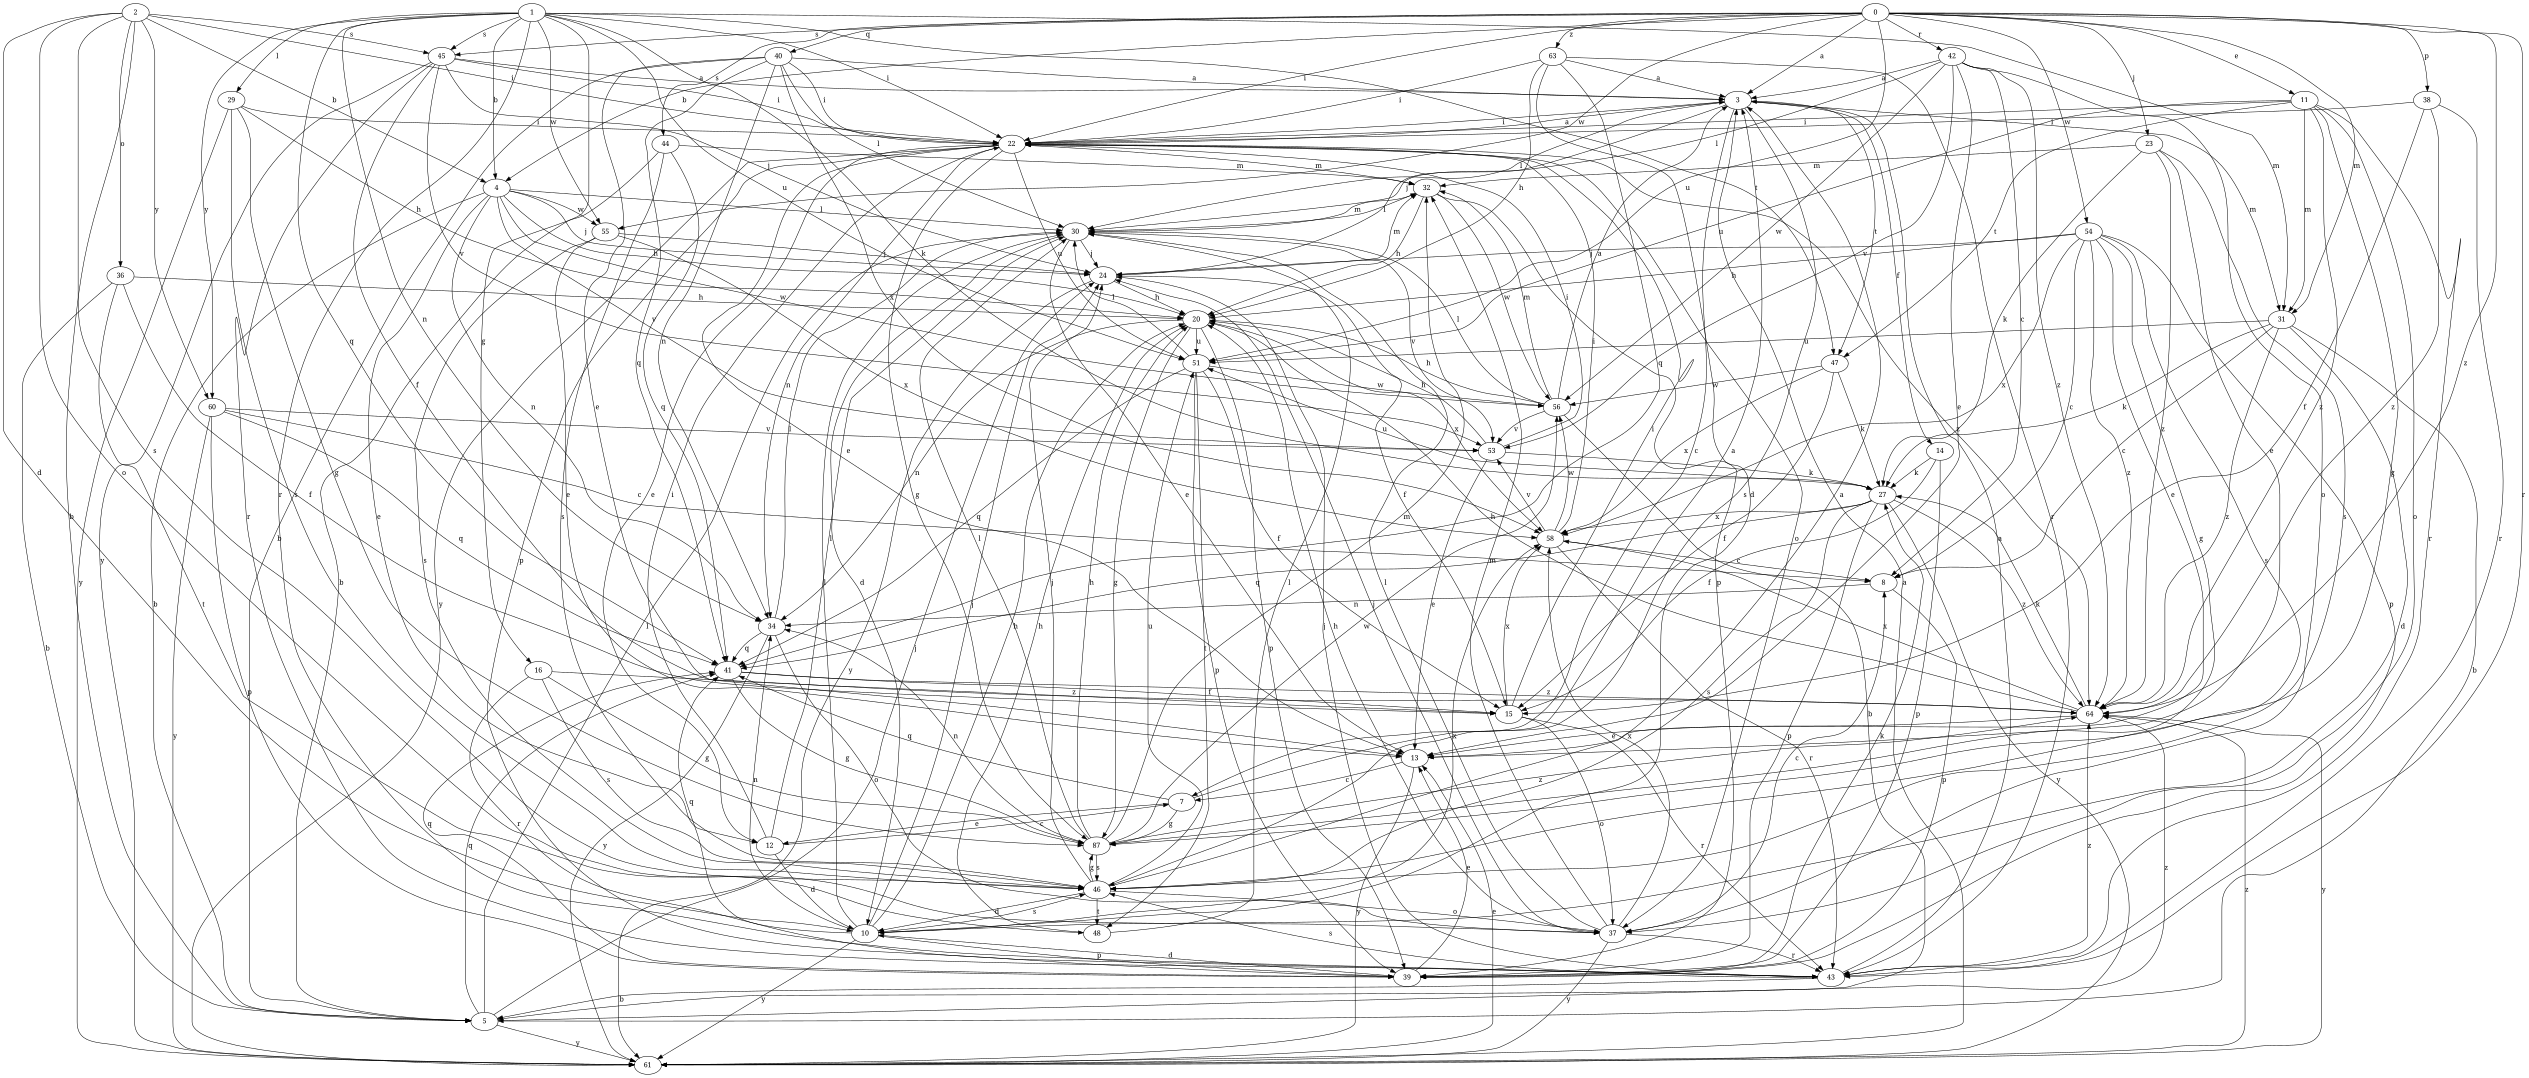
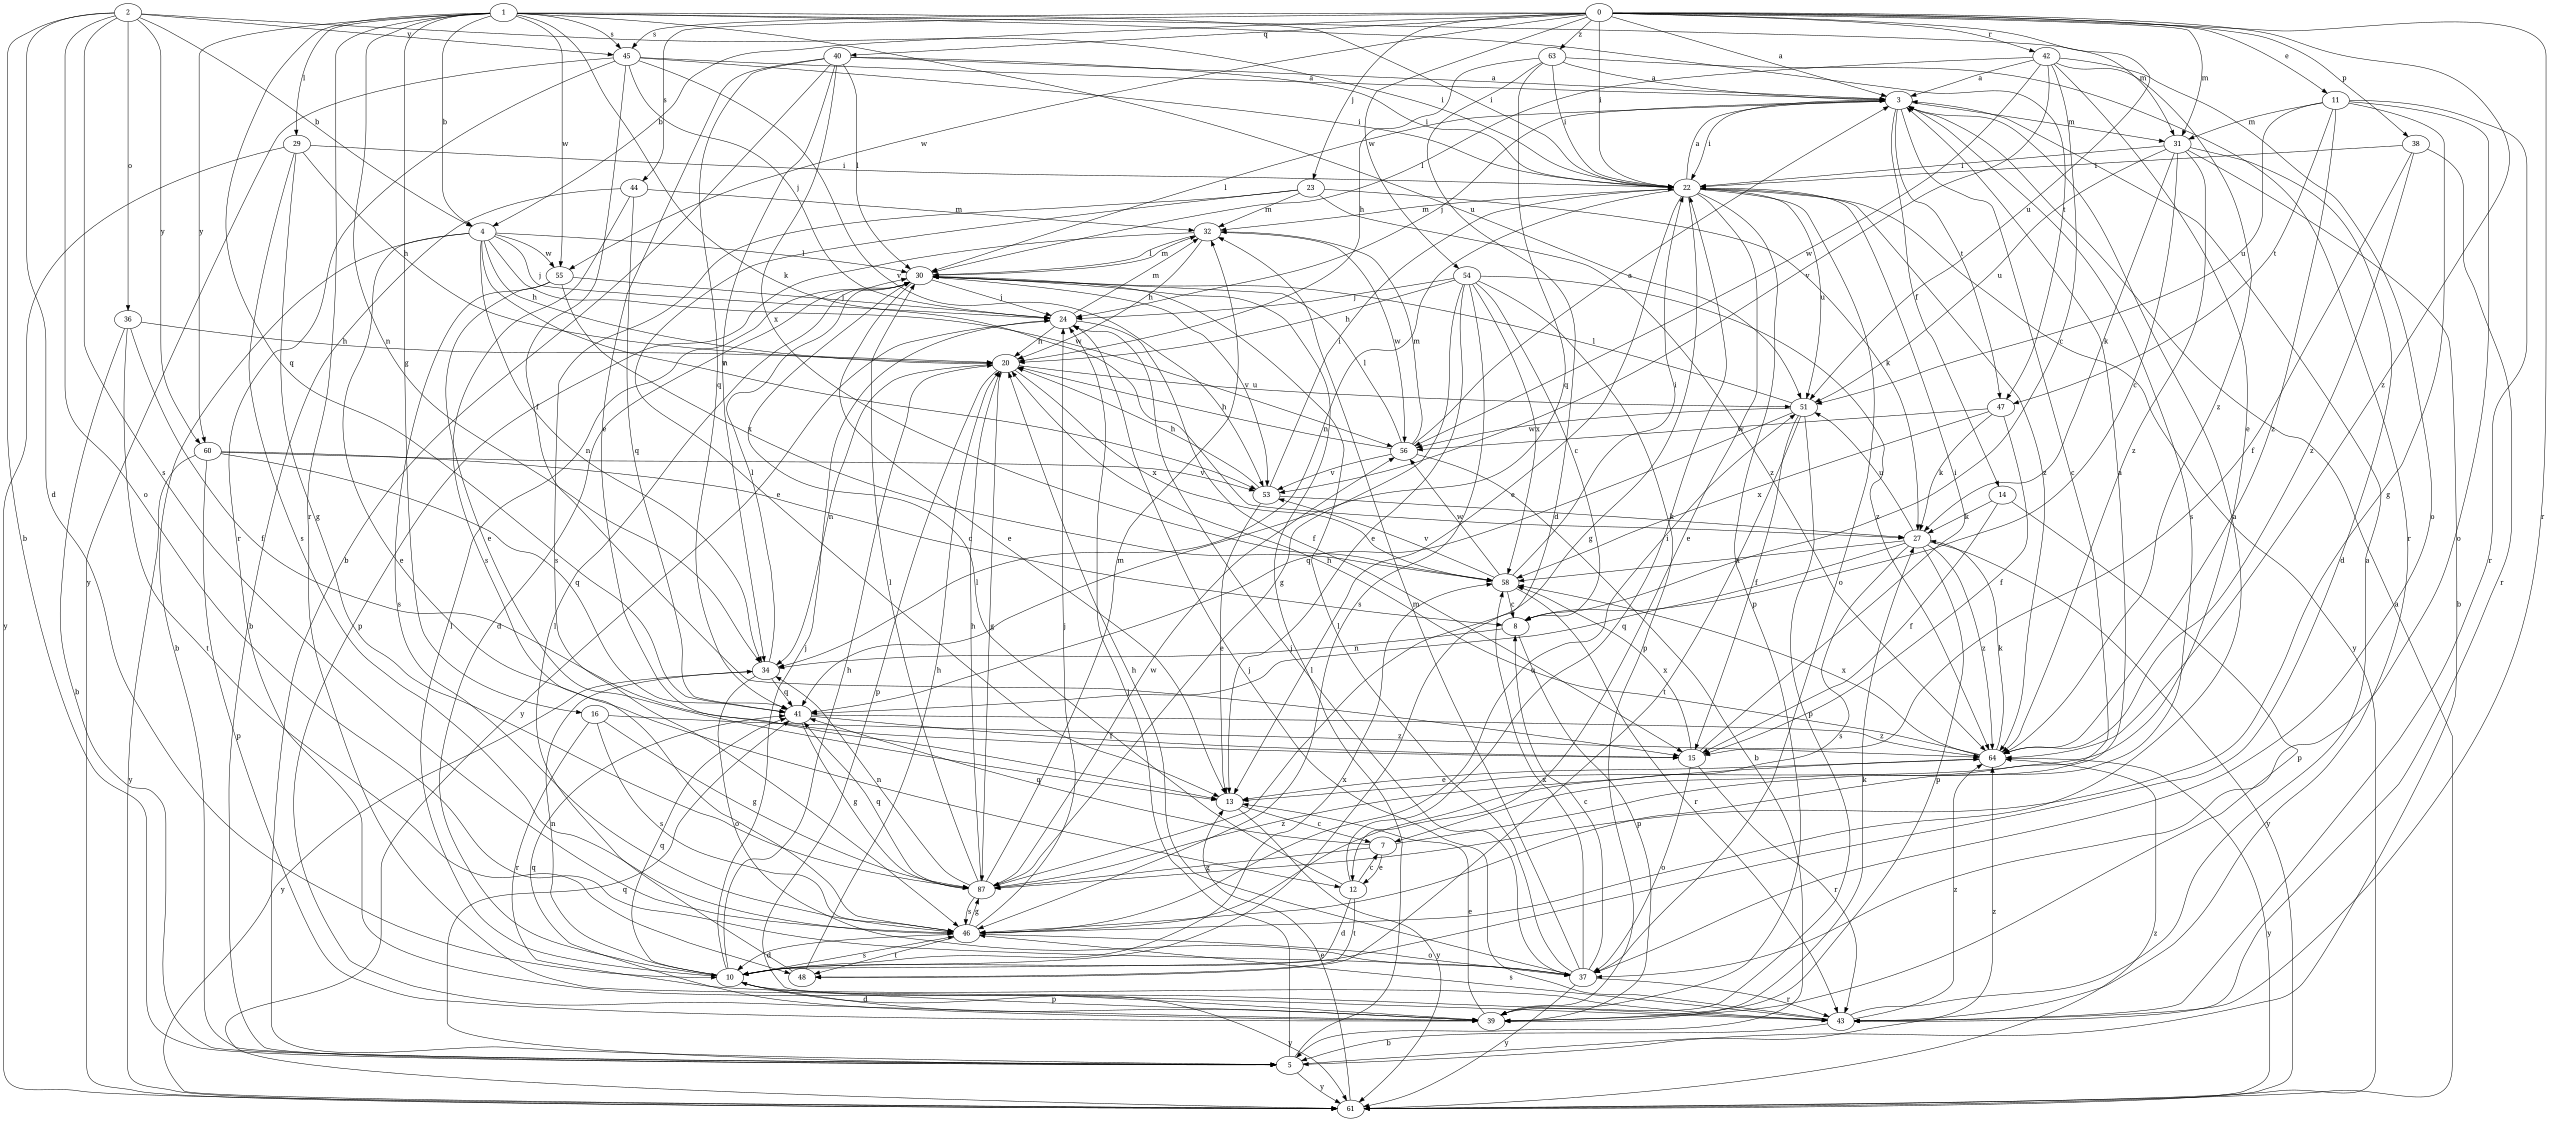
edge "2" -> "45": label "s" -> "y"
edge "11" -> "22": now "31" -> "22"
edge "87" -> "41": added, label "q"
edge "12" -> "48": added, label "t"
